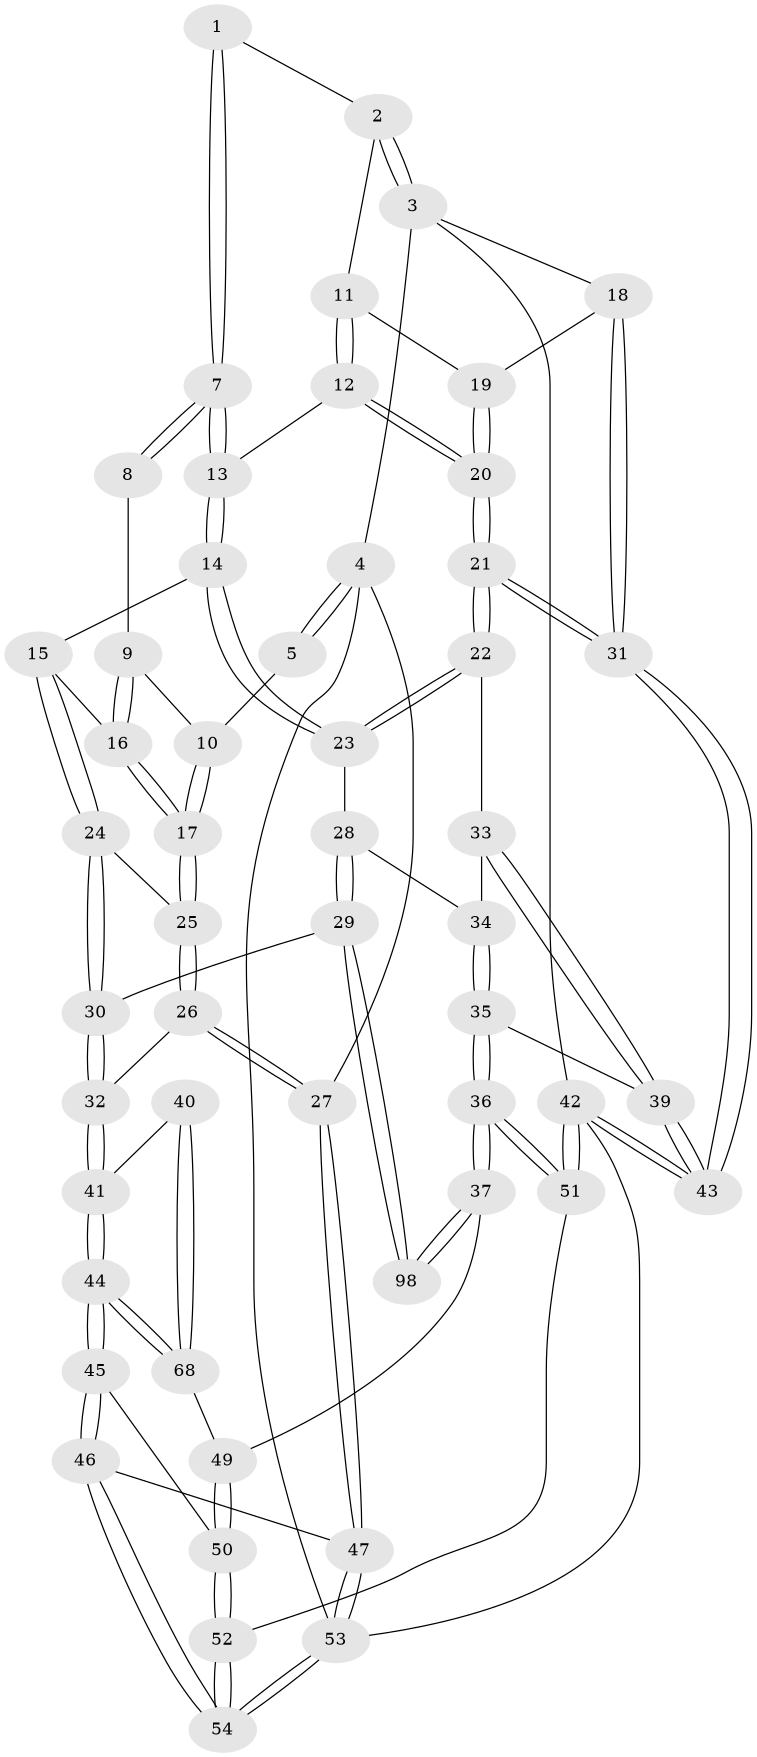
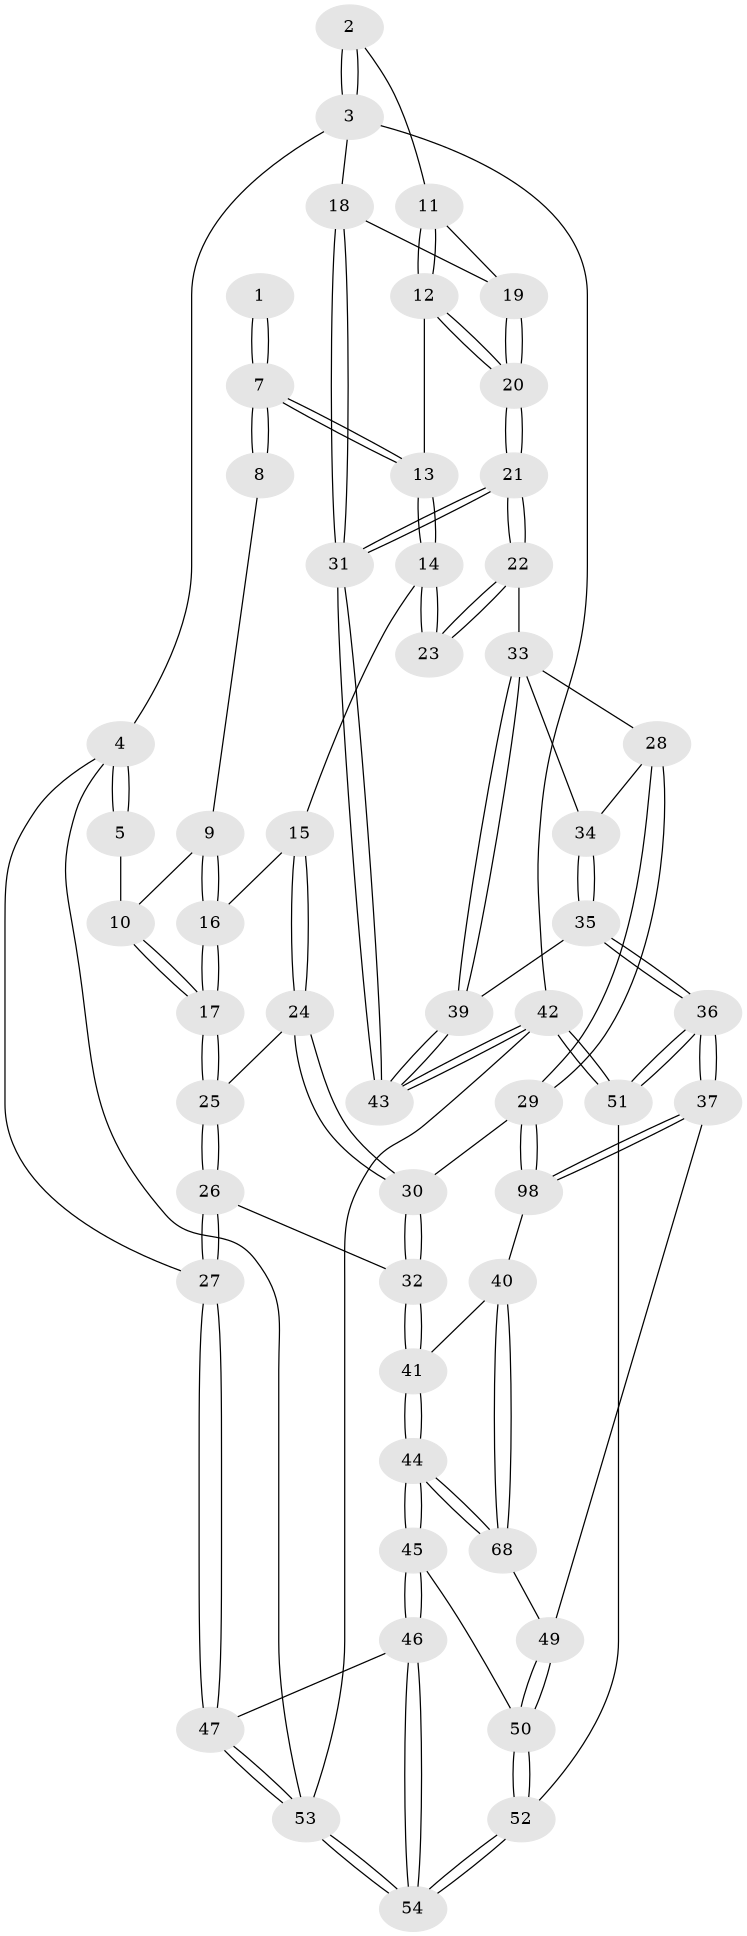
edge "1" -- "2": removed
edge "23" -- "28": now "33" -- "28"
edge "98" -- "40": added
